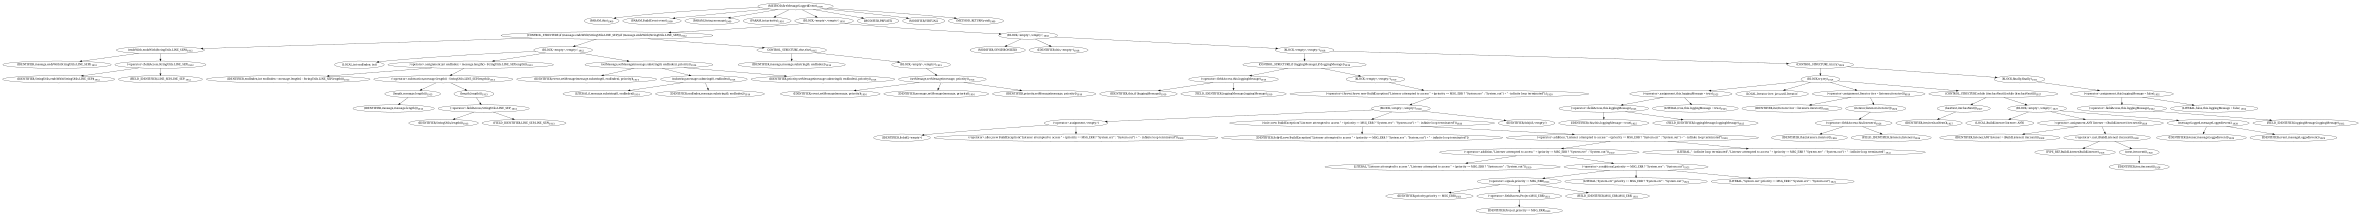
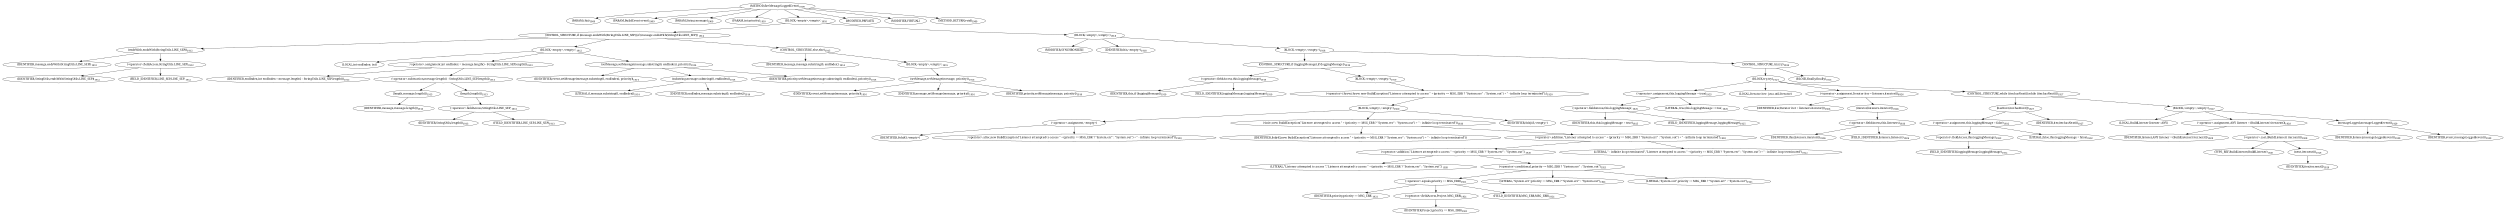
edge "(BLOCK,finally,finally)" -> "(<operator>.assignment,this.loggingMessage = false)": now "(hasNext,iter.hasNext())" -> "(<operator>.assignment,this.loggingMessage = false)"
